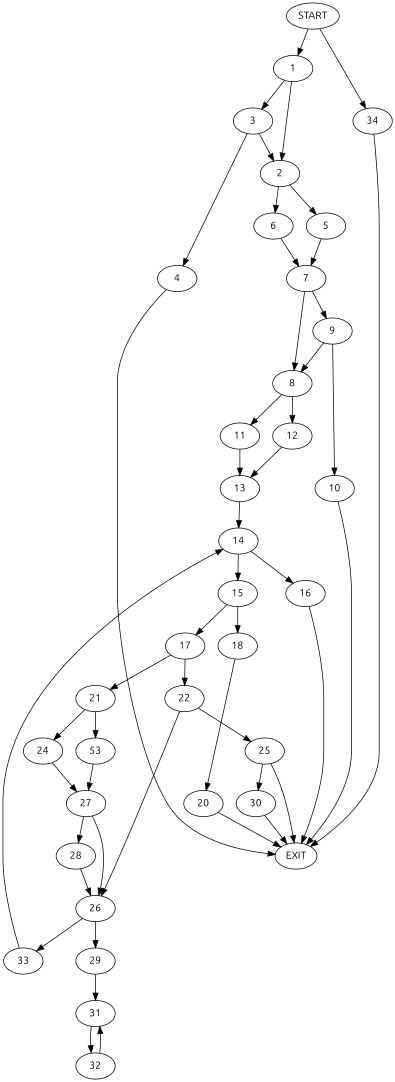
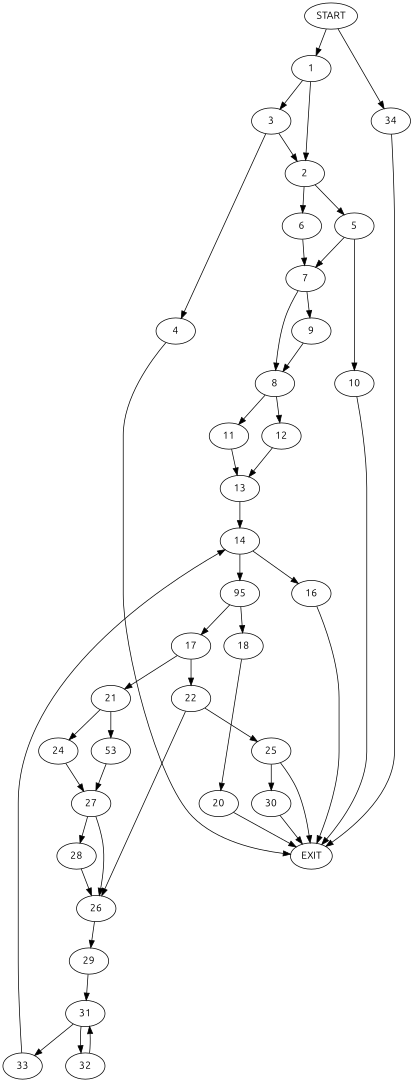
edge "9" -> "10": now "5" -> "10"
node "15": label "15" -> "95"
edge "26" -> "33": now "31" -> "33"
